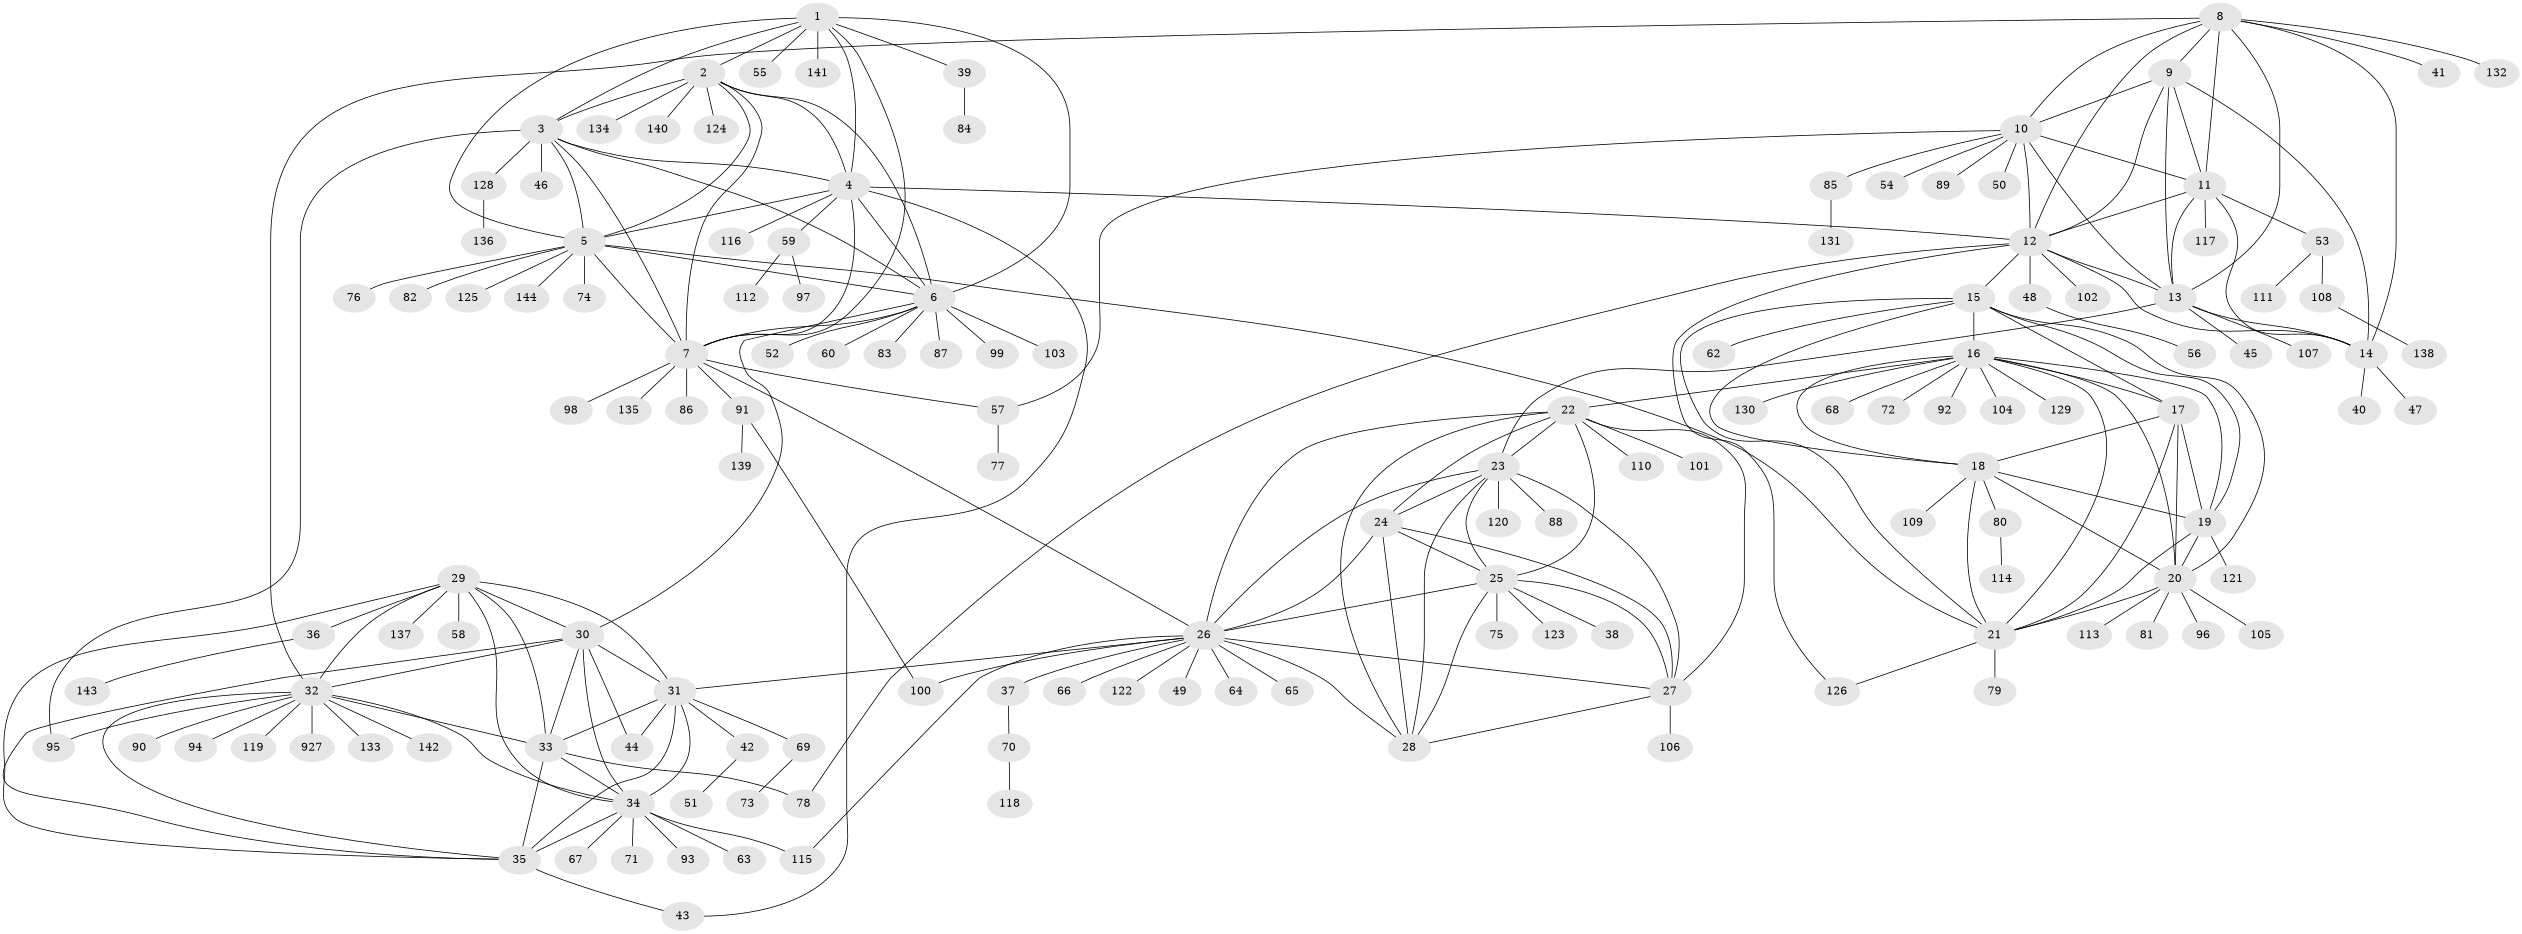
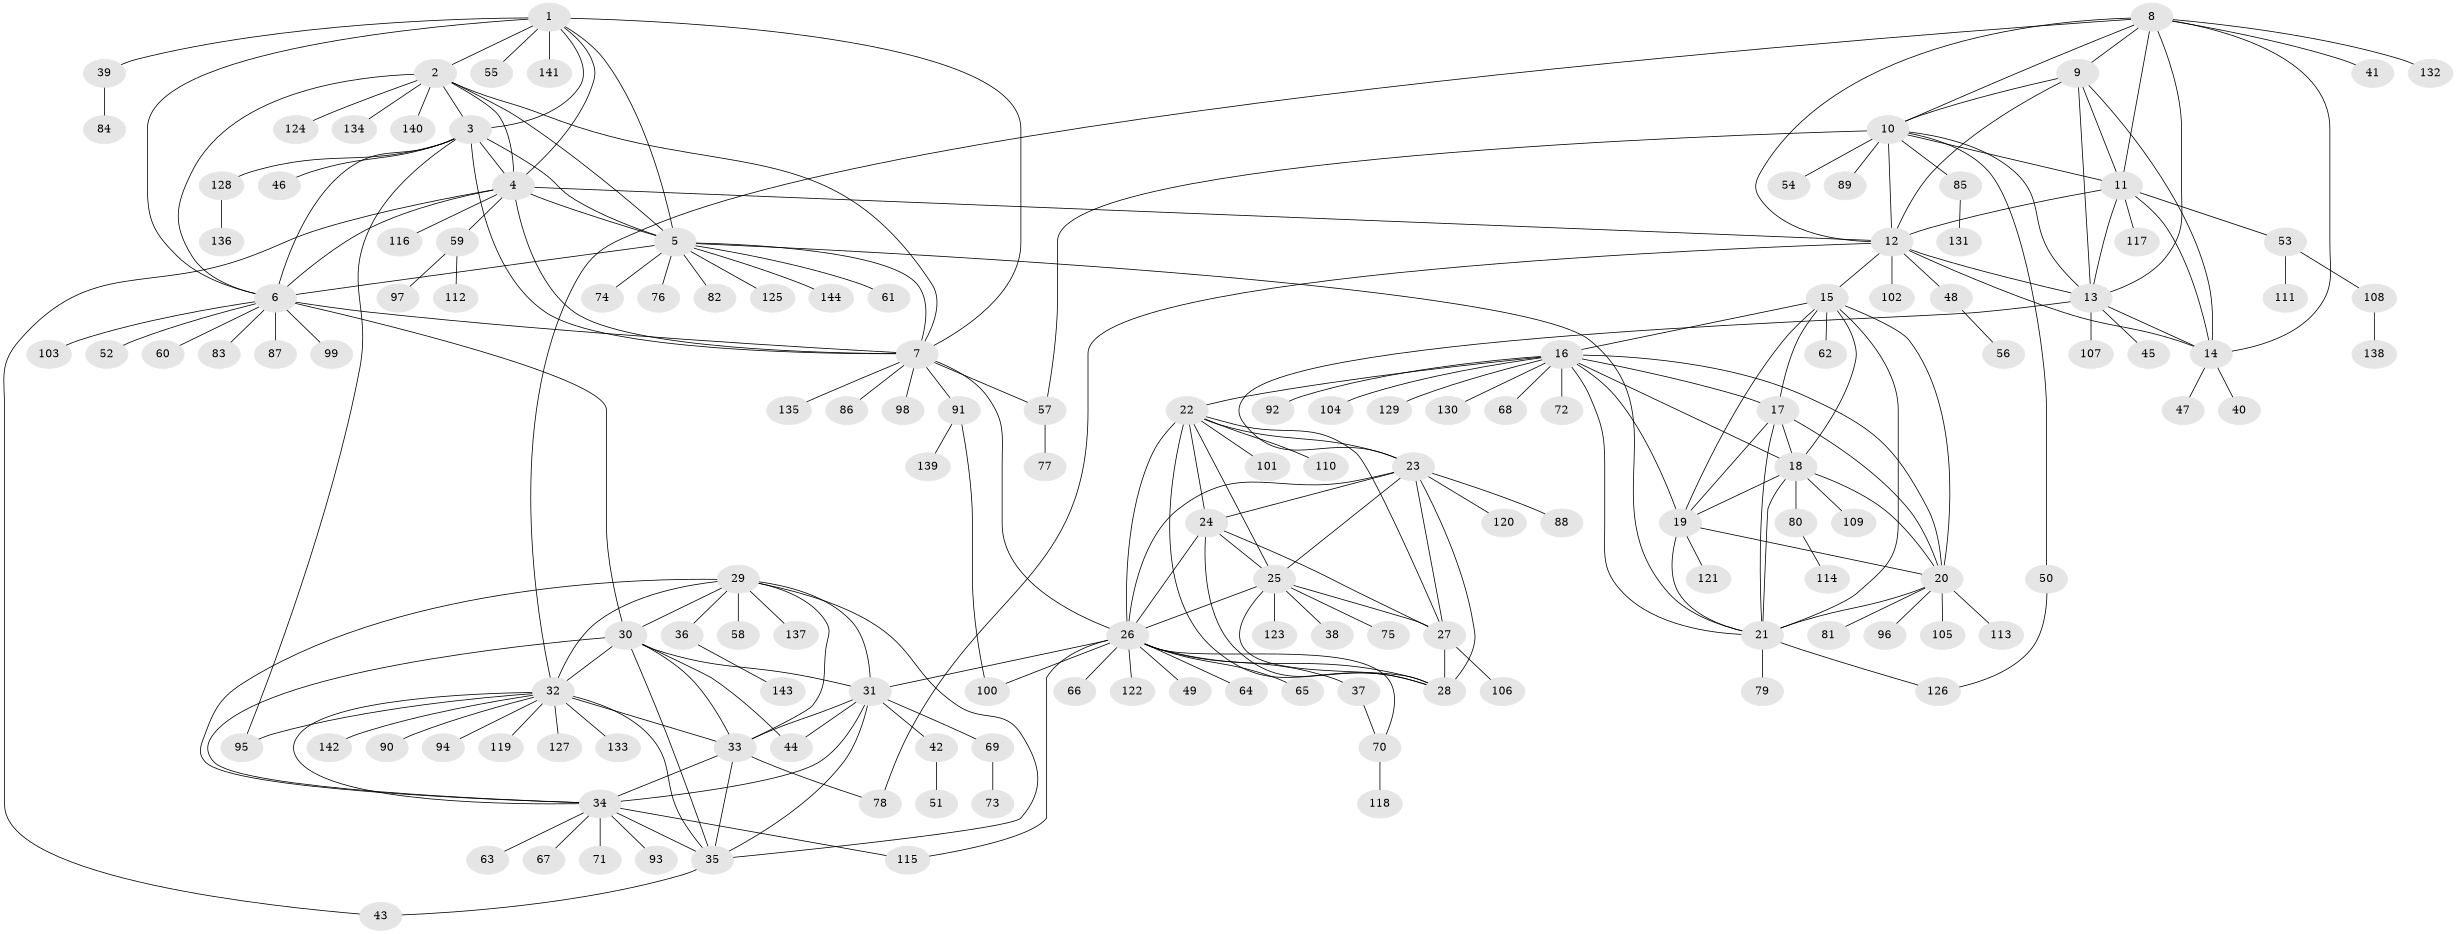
node "61": added
edge "12" -- "126": now "50" -- "126"
edge "26" -- "27": now "26" -- "70"
node "927": label "927" -> "127"
